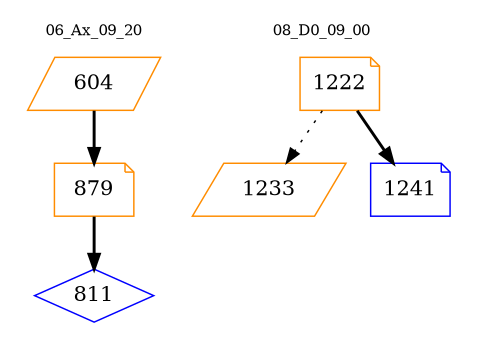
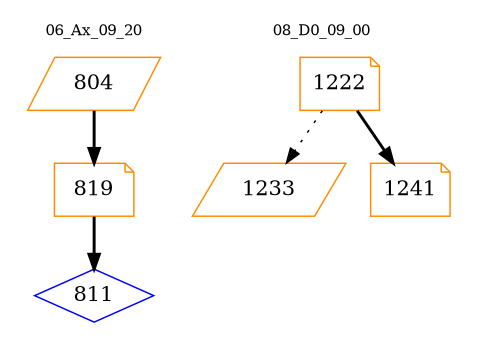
node "604": label "604" -> "804"
node "879": label "879" -> "819"
node "1241": color blue -> darkorange
